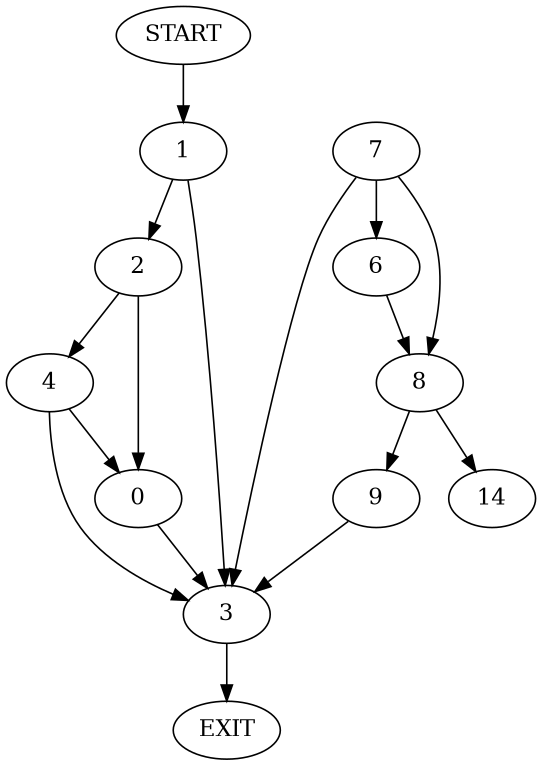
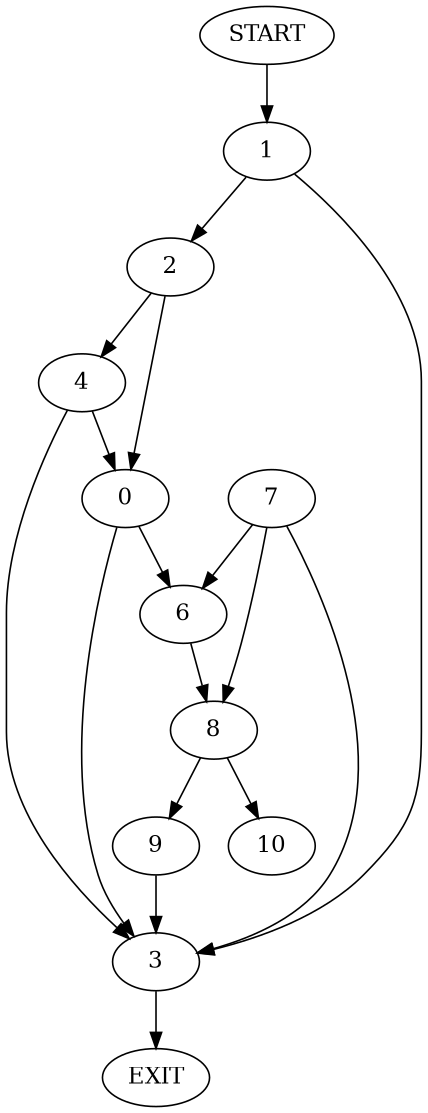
node "14": label "14" -> "10"
edge "0" -> "6": added
